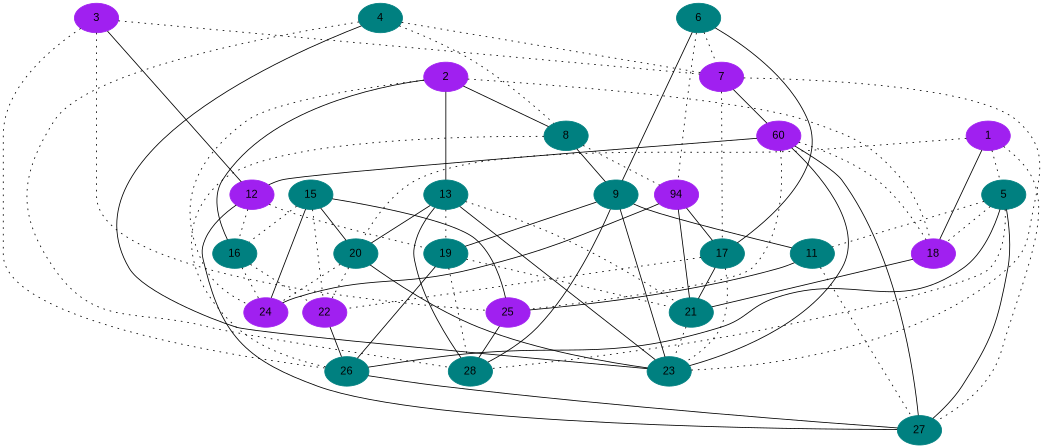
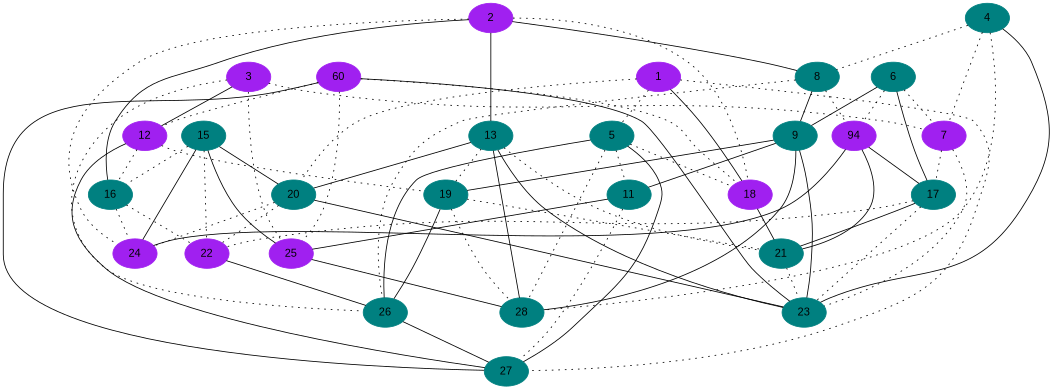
edge "7" -- "60": removed
edge "60" -- "12": style solid -> dotted
